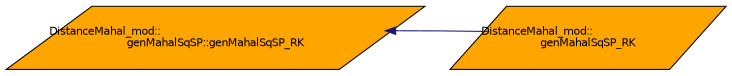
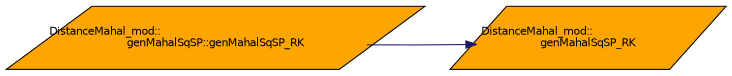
edge "DistanceMahal_mod:: genMahalSqSP_RK" -> "DistanceMahal_mod:: genMahalSqSP::genMahalSqSP_RK": reversed
